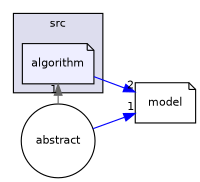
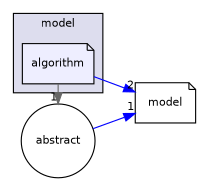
cluster "src": label "src" -> "model"
edge "abstract" -> "algorithm": reversed
